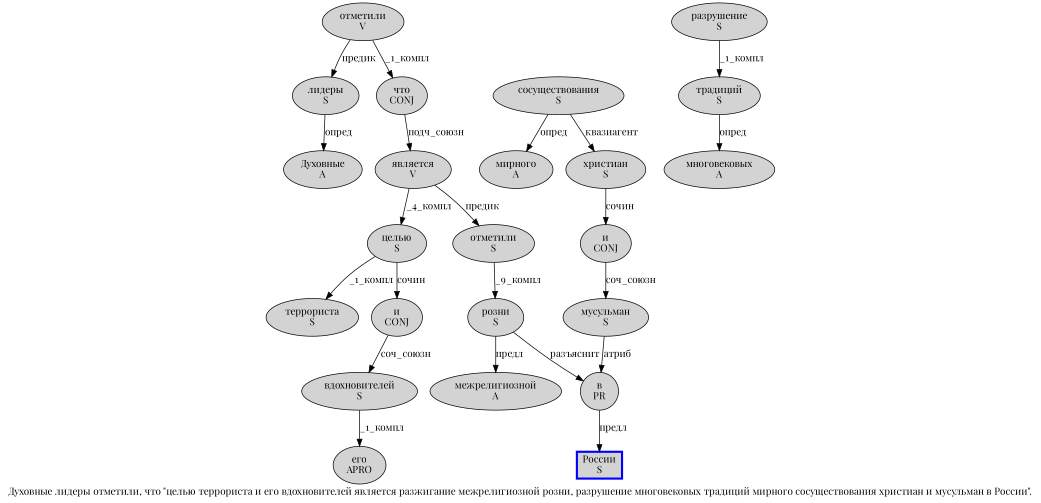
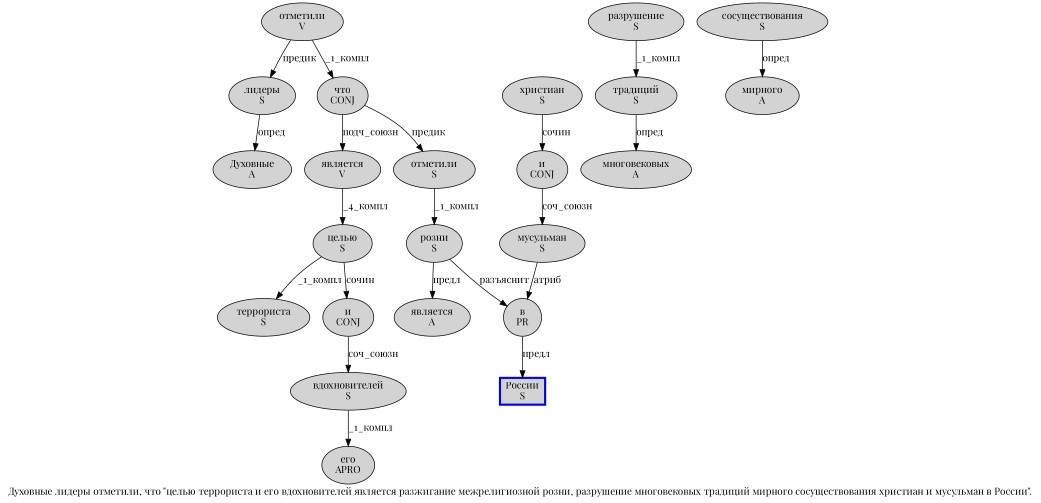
edge "сосуществования S" -> "христиан S": removed, label "квазиагент"
edge "является V" -> "отметили S": now "что CONJ" -> "отметили S"
edge "отметили S" -> "розни S": label "_9_компл" -> "_1_компл"
node "межрелигиозной A": label "межрелигиозной A" -> "является A"
